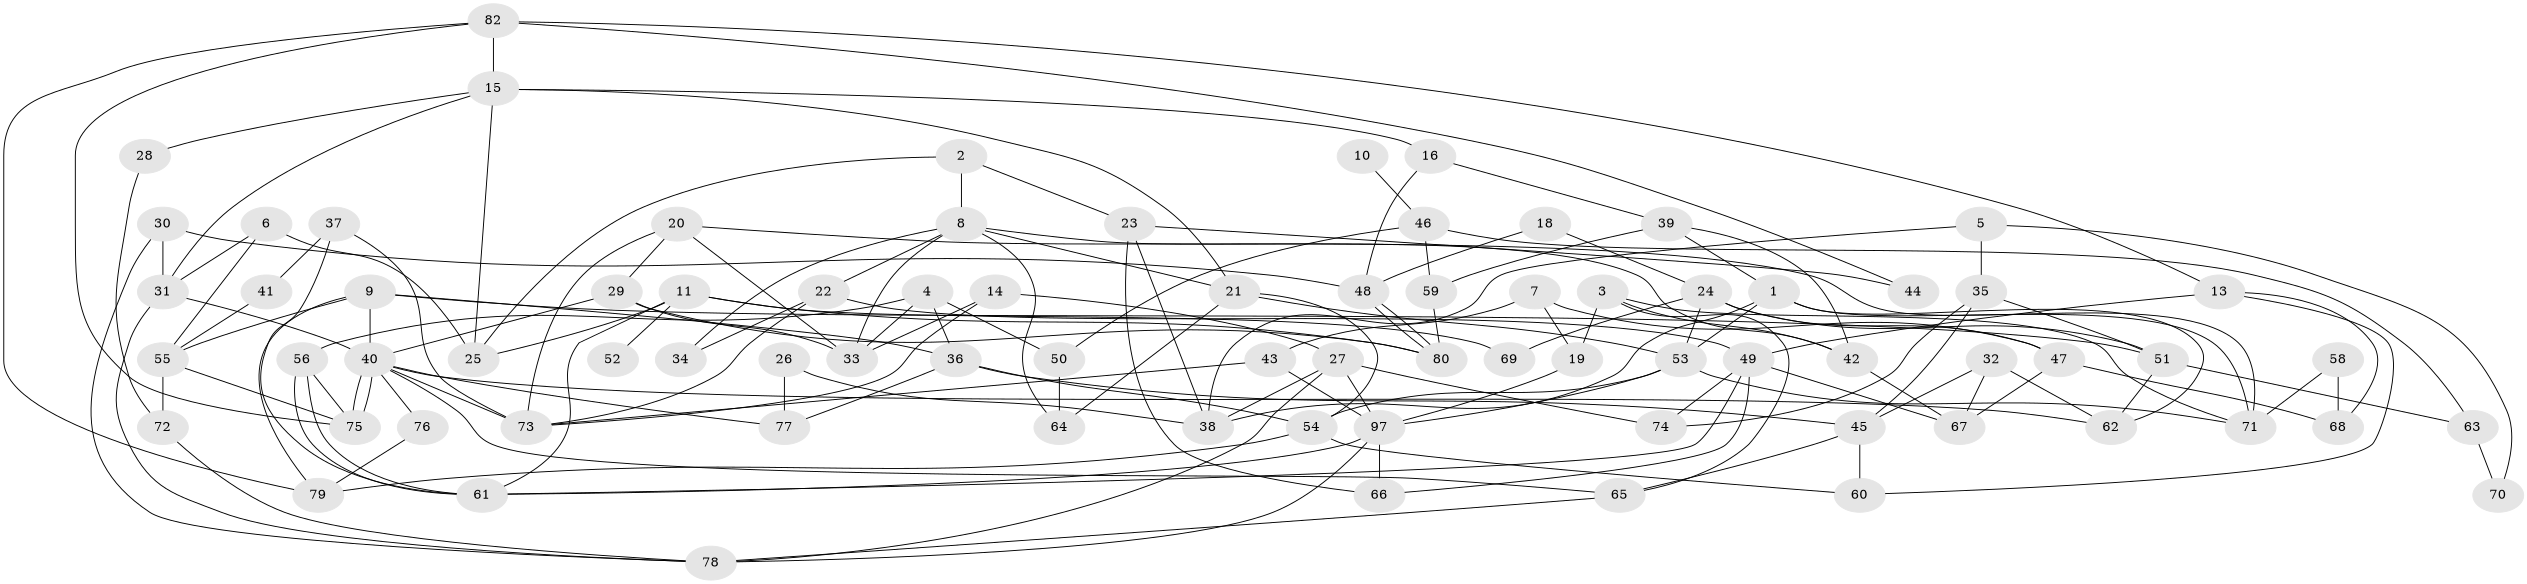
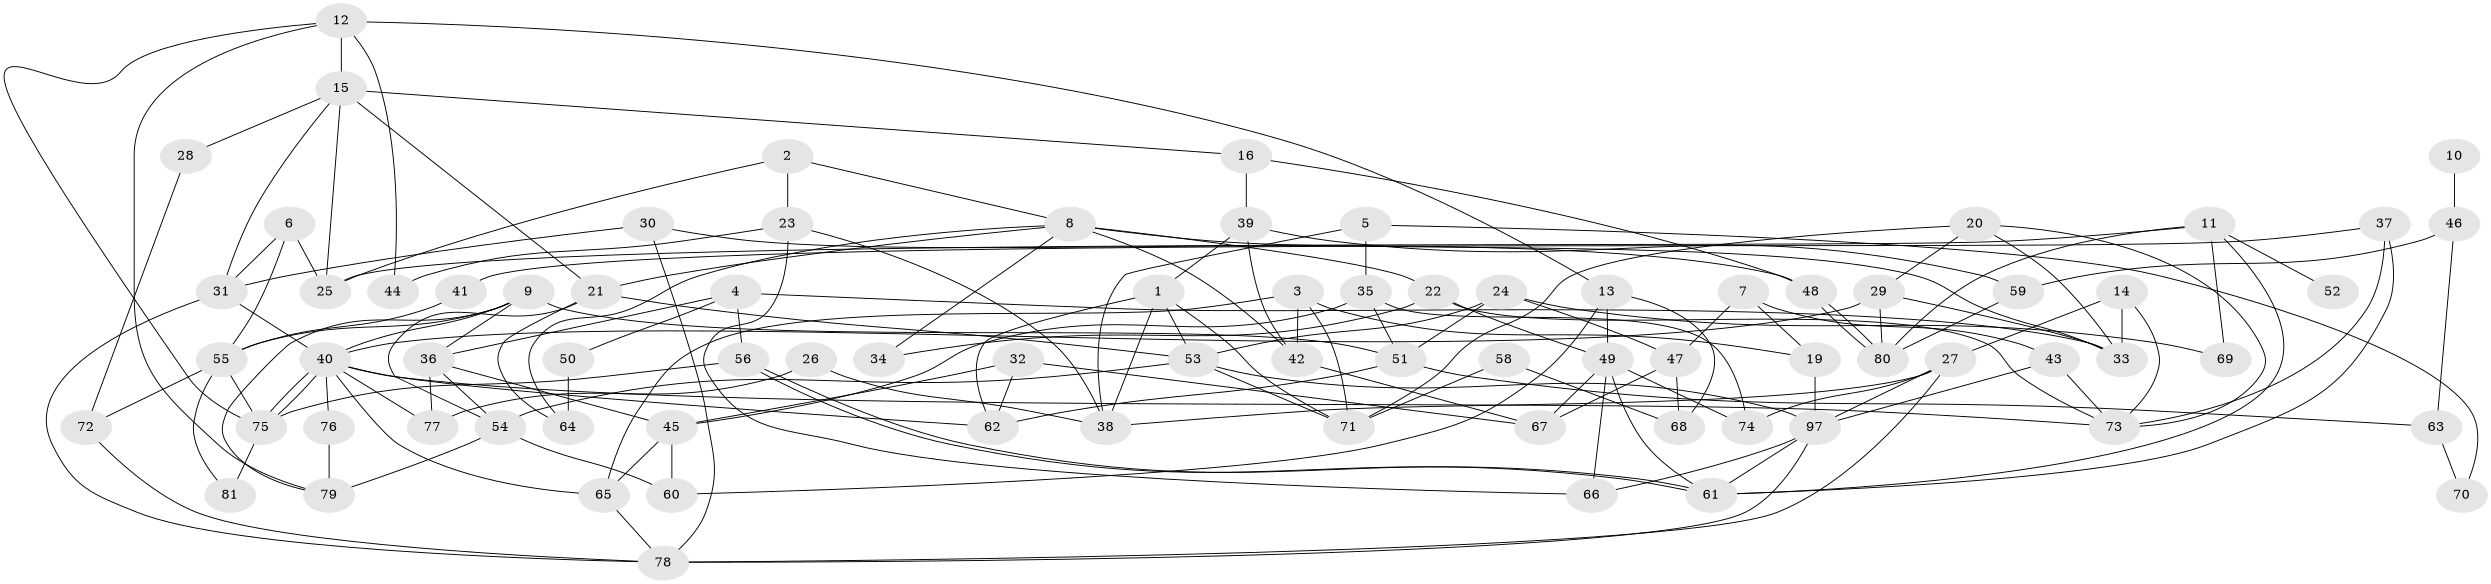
node "82": label "82" -> "12"
node "18": removed
edge "46" -- "50": removed
node "81": added
